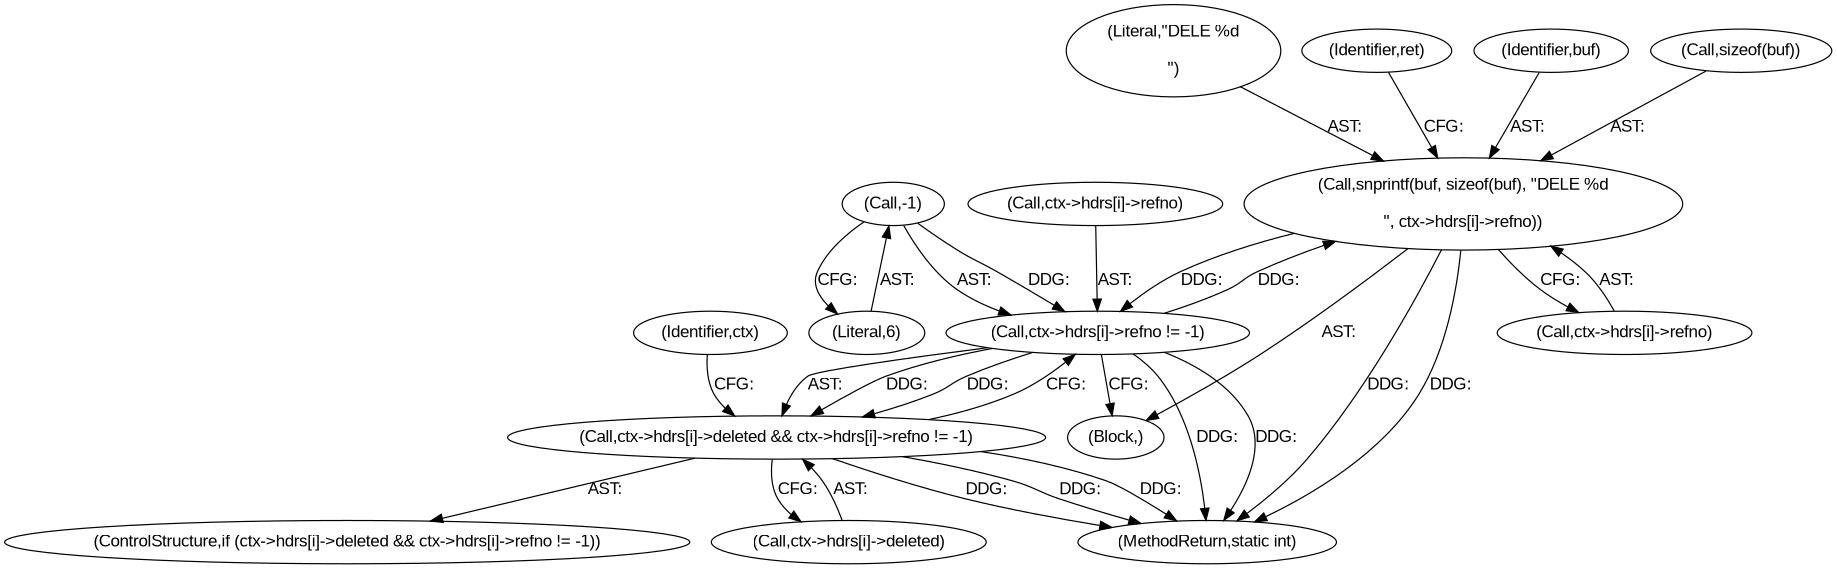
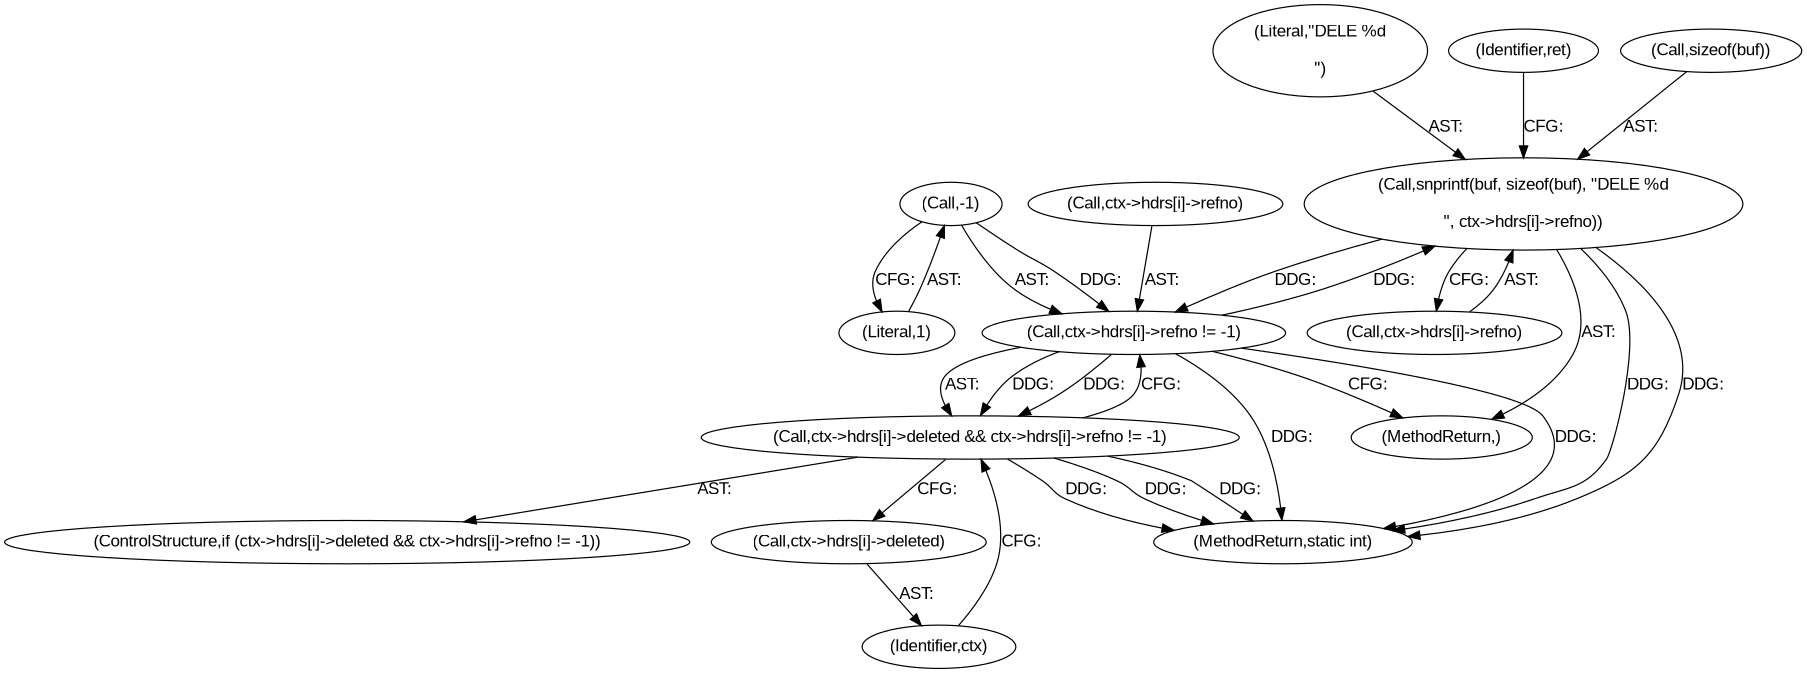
node "(Identifier,buf)": removed
node "(Literal,6)": label "(Literal,6)" -> "(Literal,1)"
node "(Block,)": label "(Block,)" -> "(MethodReturn,)"
edge "(Call,ctx->hdrs[i]->deleted)" -> "(Call,ctx->hdrs[i]->deleted && ctx->hdrs[i]->refno != -1)": now "(Call,ctx->hdrs[i]->deleted)" -> "(Identifier,ctx)"
